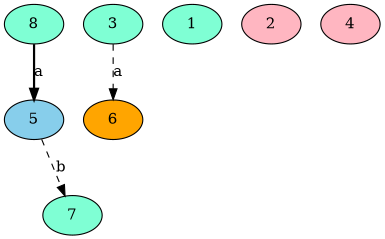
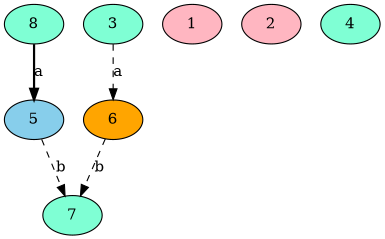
node "1": fillcolor aquamarine -> lightpink
node "4": fillcolor lightpink -> aquamarine
edge "6" -> "7": added, label "b"
